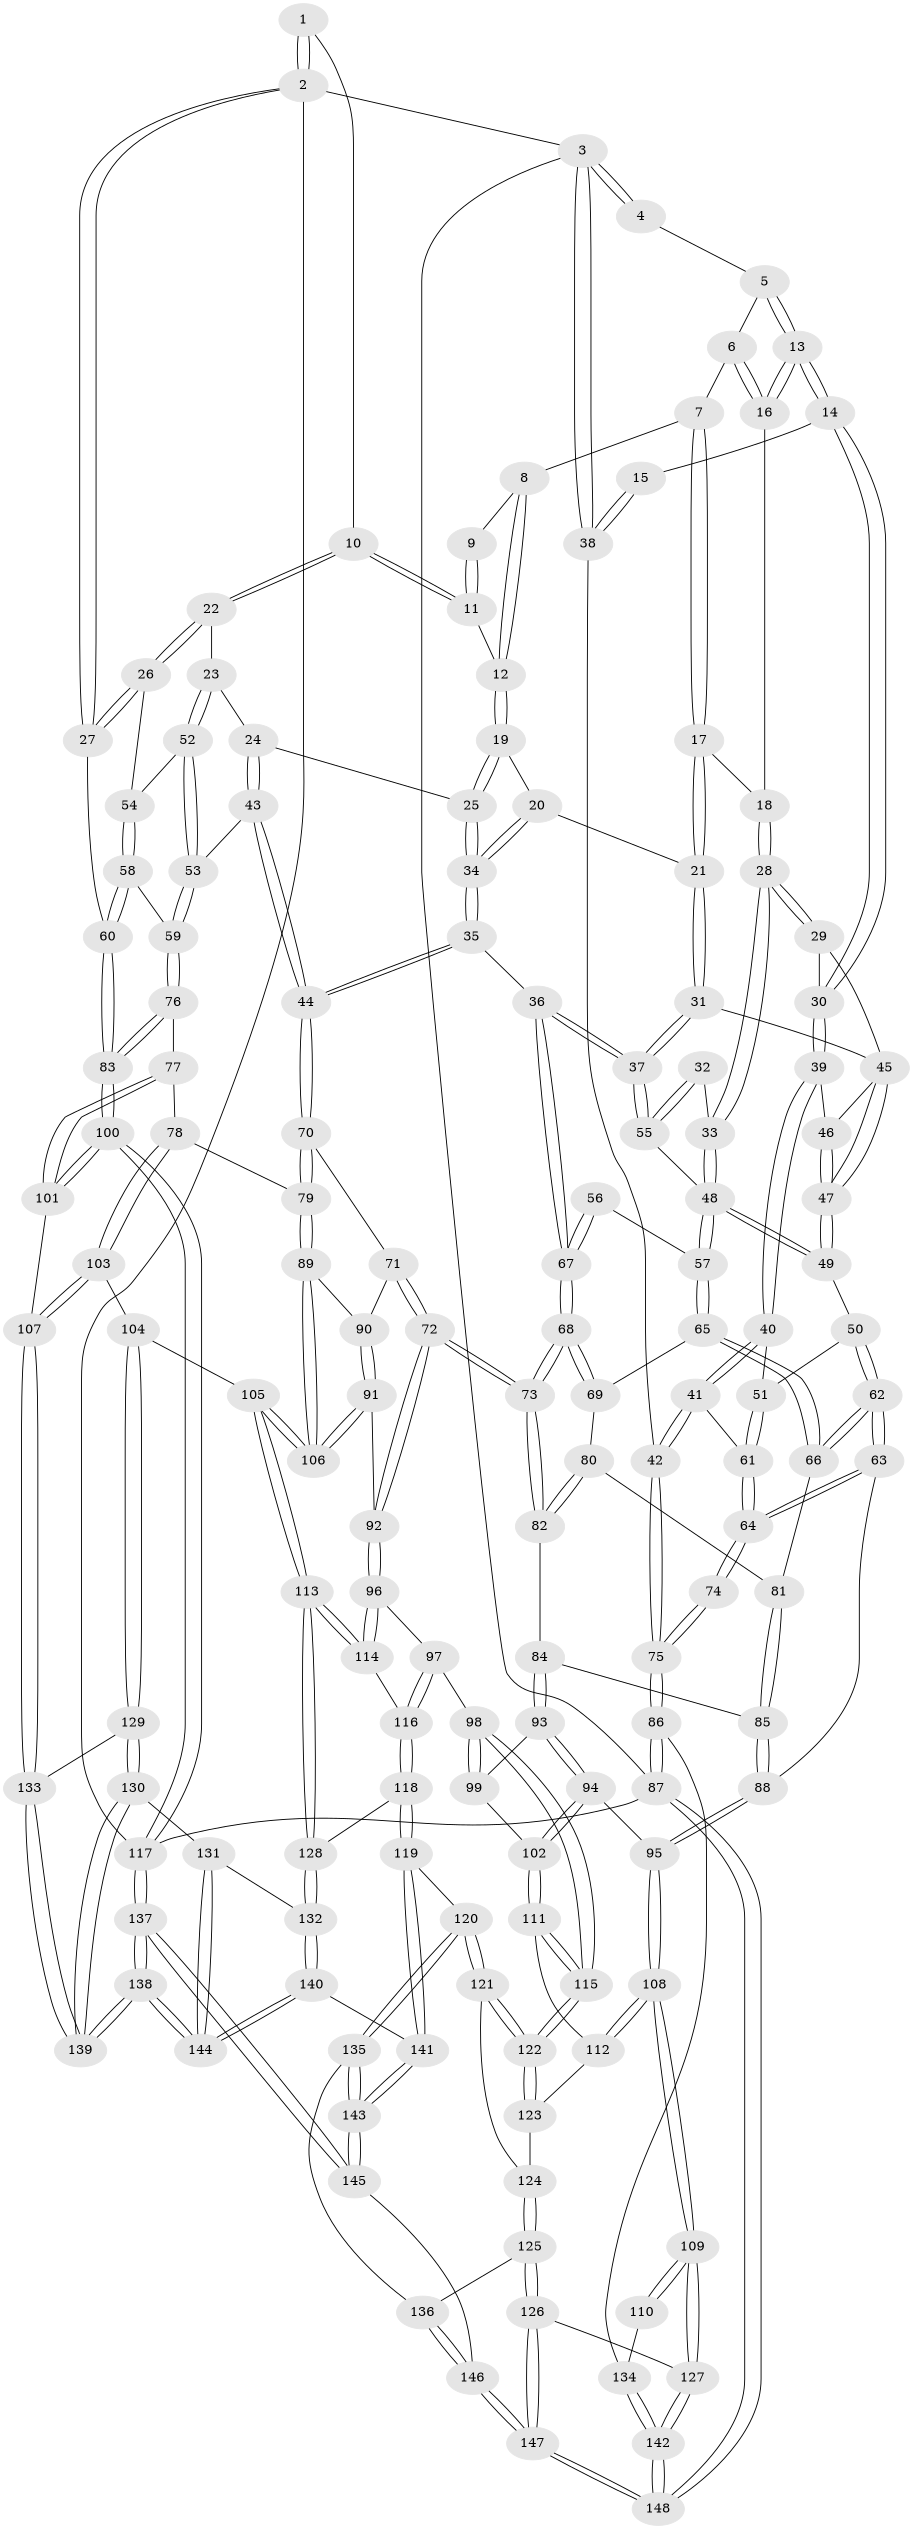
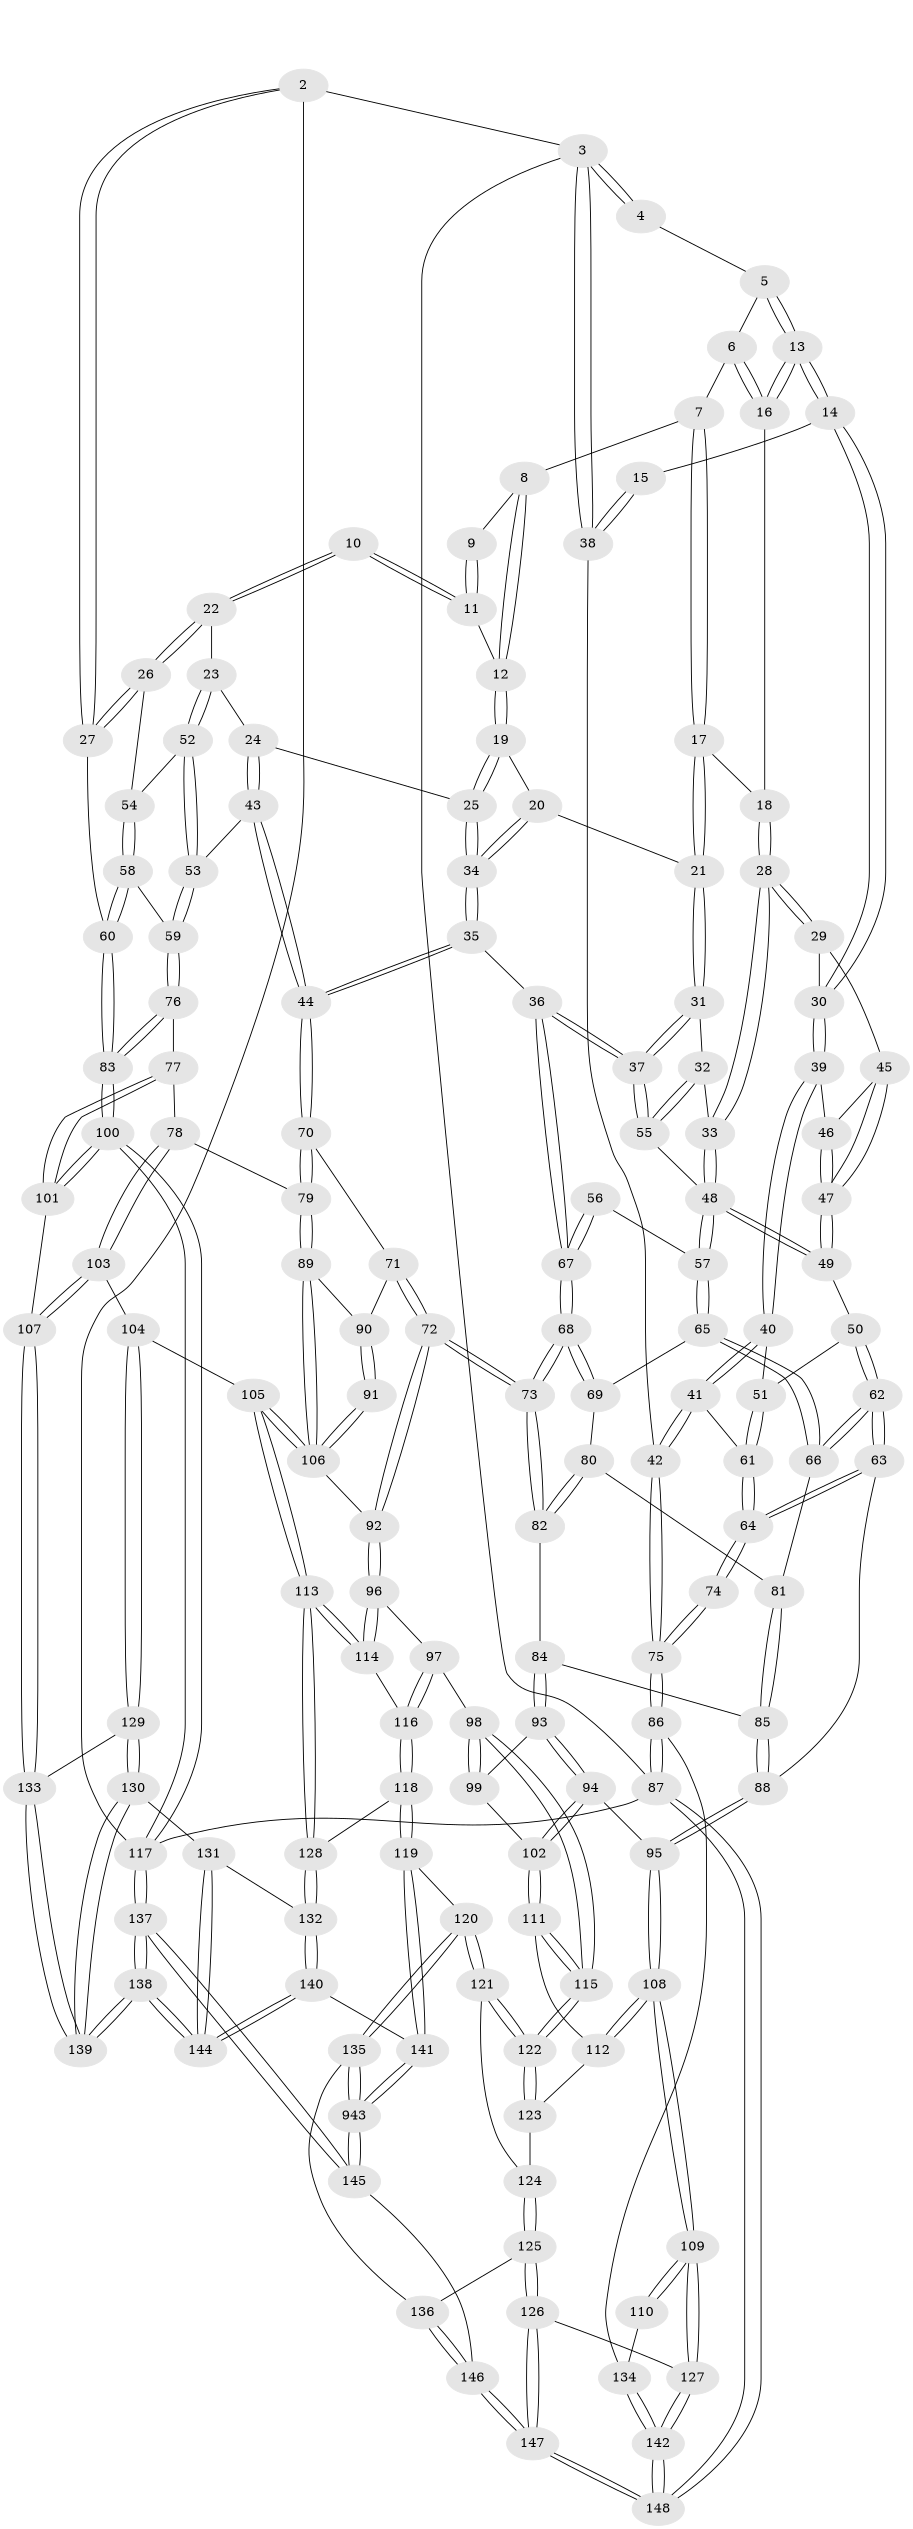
node "1": removed
edge "31" -- "45": now "31" -- "32"
edge "91" -- "92": now "106" -- "92"
node "143": label "143" -> "943"
